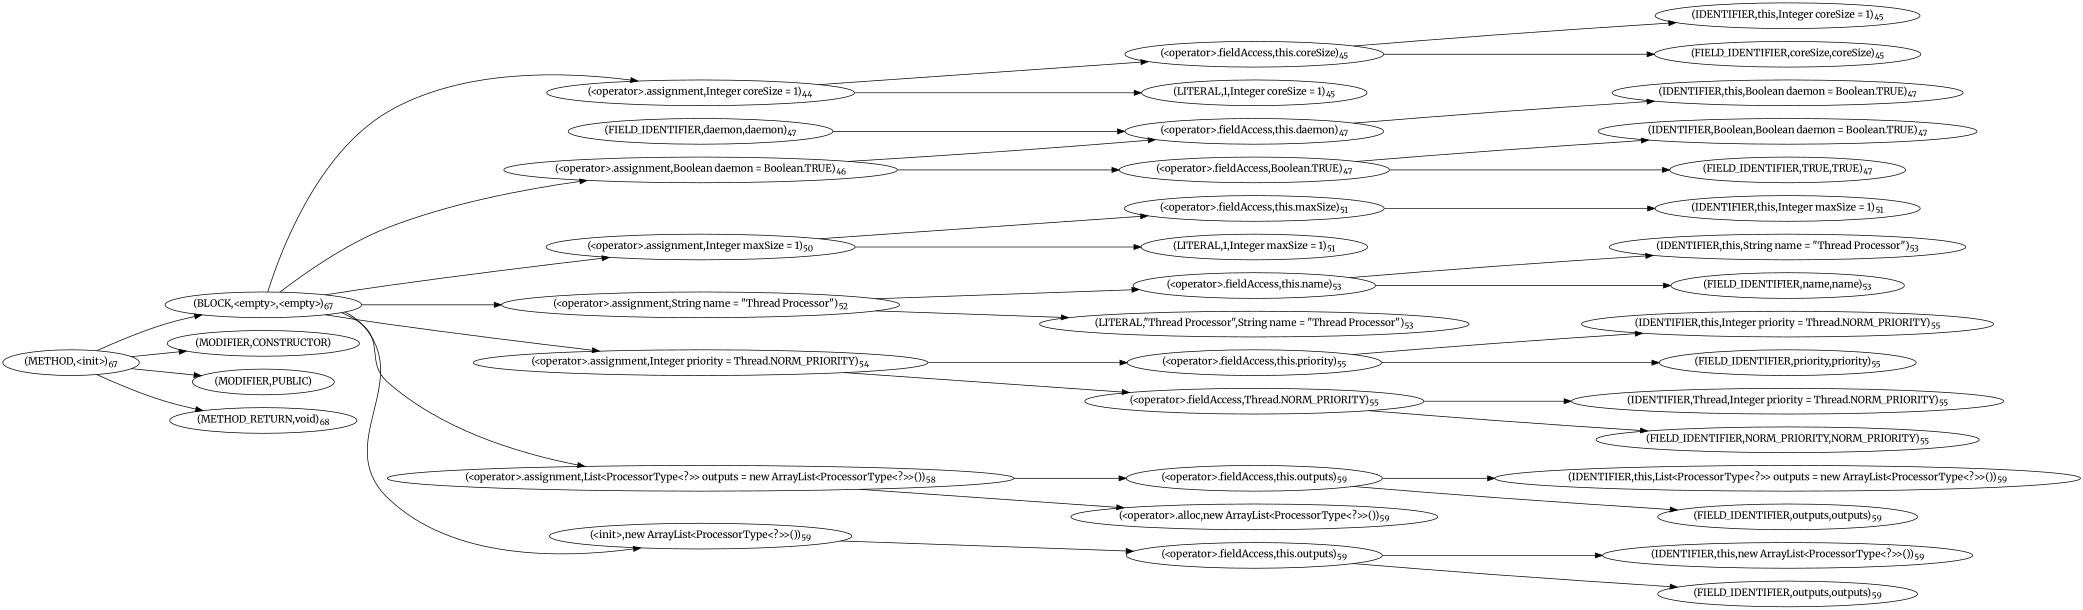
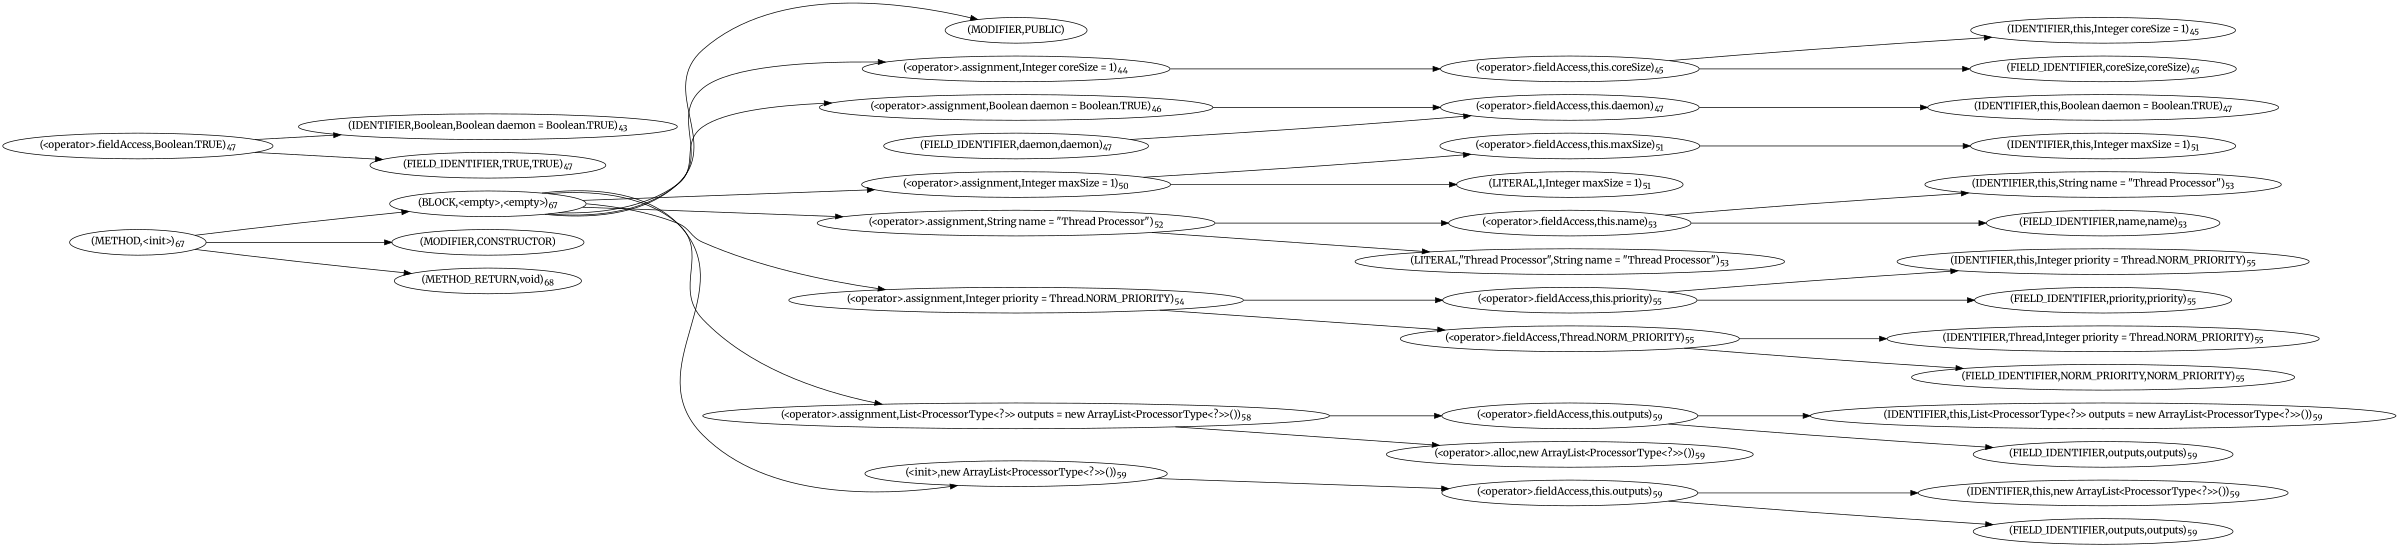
node "(LITERAL,1,Integer coreSize = 1)": removed
node "(IDENTIFIER,Boolean,Boolean daemon = Boolean.TRUE)": text "47" -> "43"
edge "(<operator>.assignment,Boolean daemon = Boolean.TRUE)" -> "(<operator>.fieldAccess,Boolean.TRUE)": removed
edge "(METHOD,<init>)" -> "(MODIFIER,PUBLIC)": now "(BLOCK,<empty>,<empty>)" -> "(MODIFIER,PUBLIC)"
